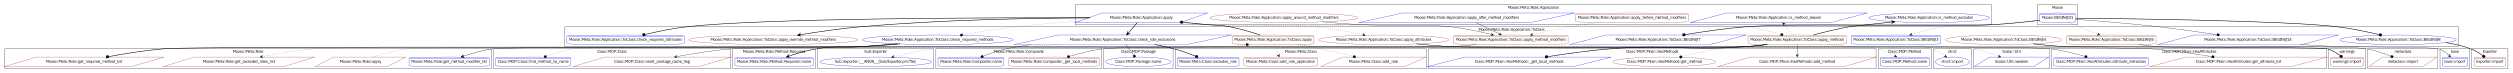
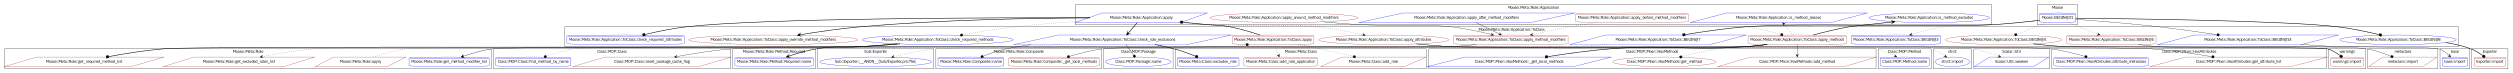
edge "Moose::BEGIN@31" -> "Moose::Meta::Role::Application::ToClass::BEGIN@4": added
